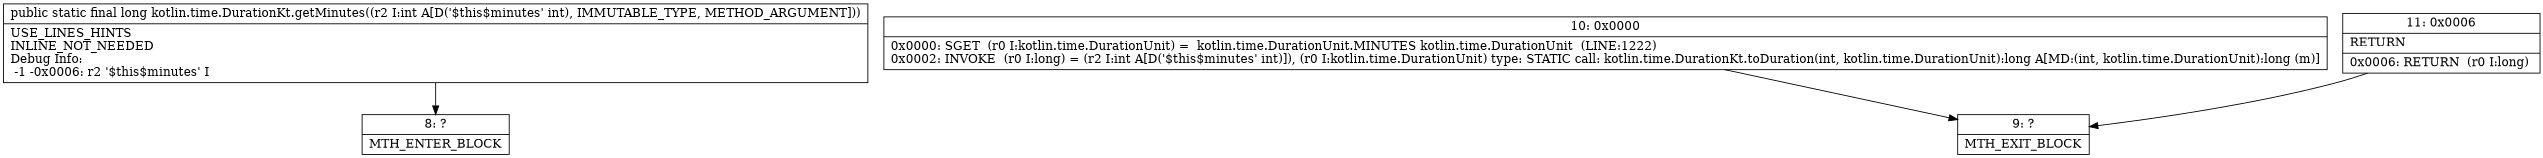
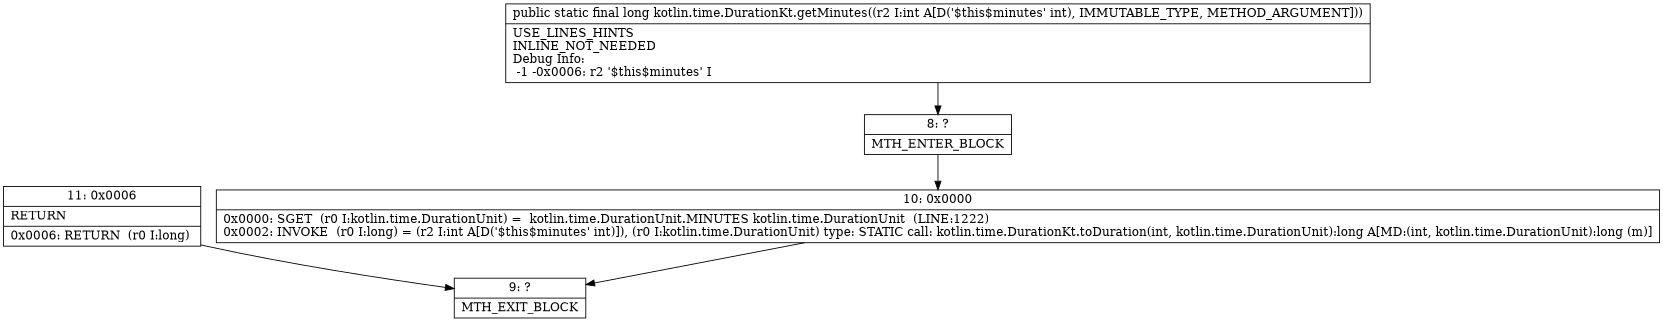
edge "8: ?" -> "10: 0x0000": added
